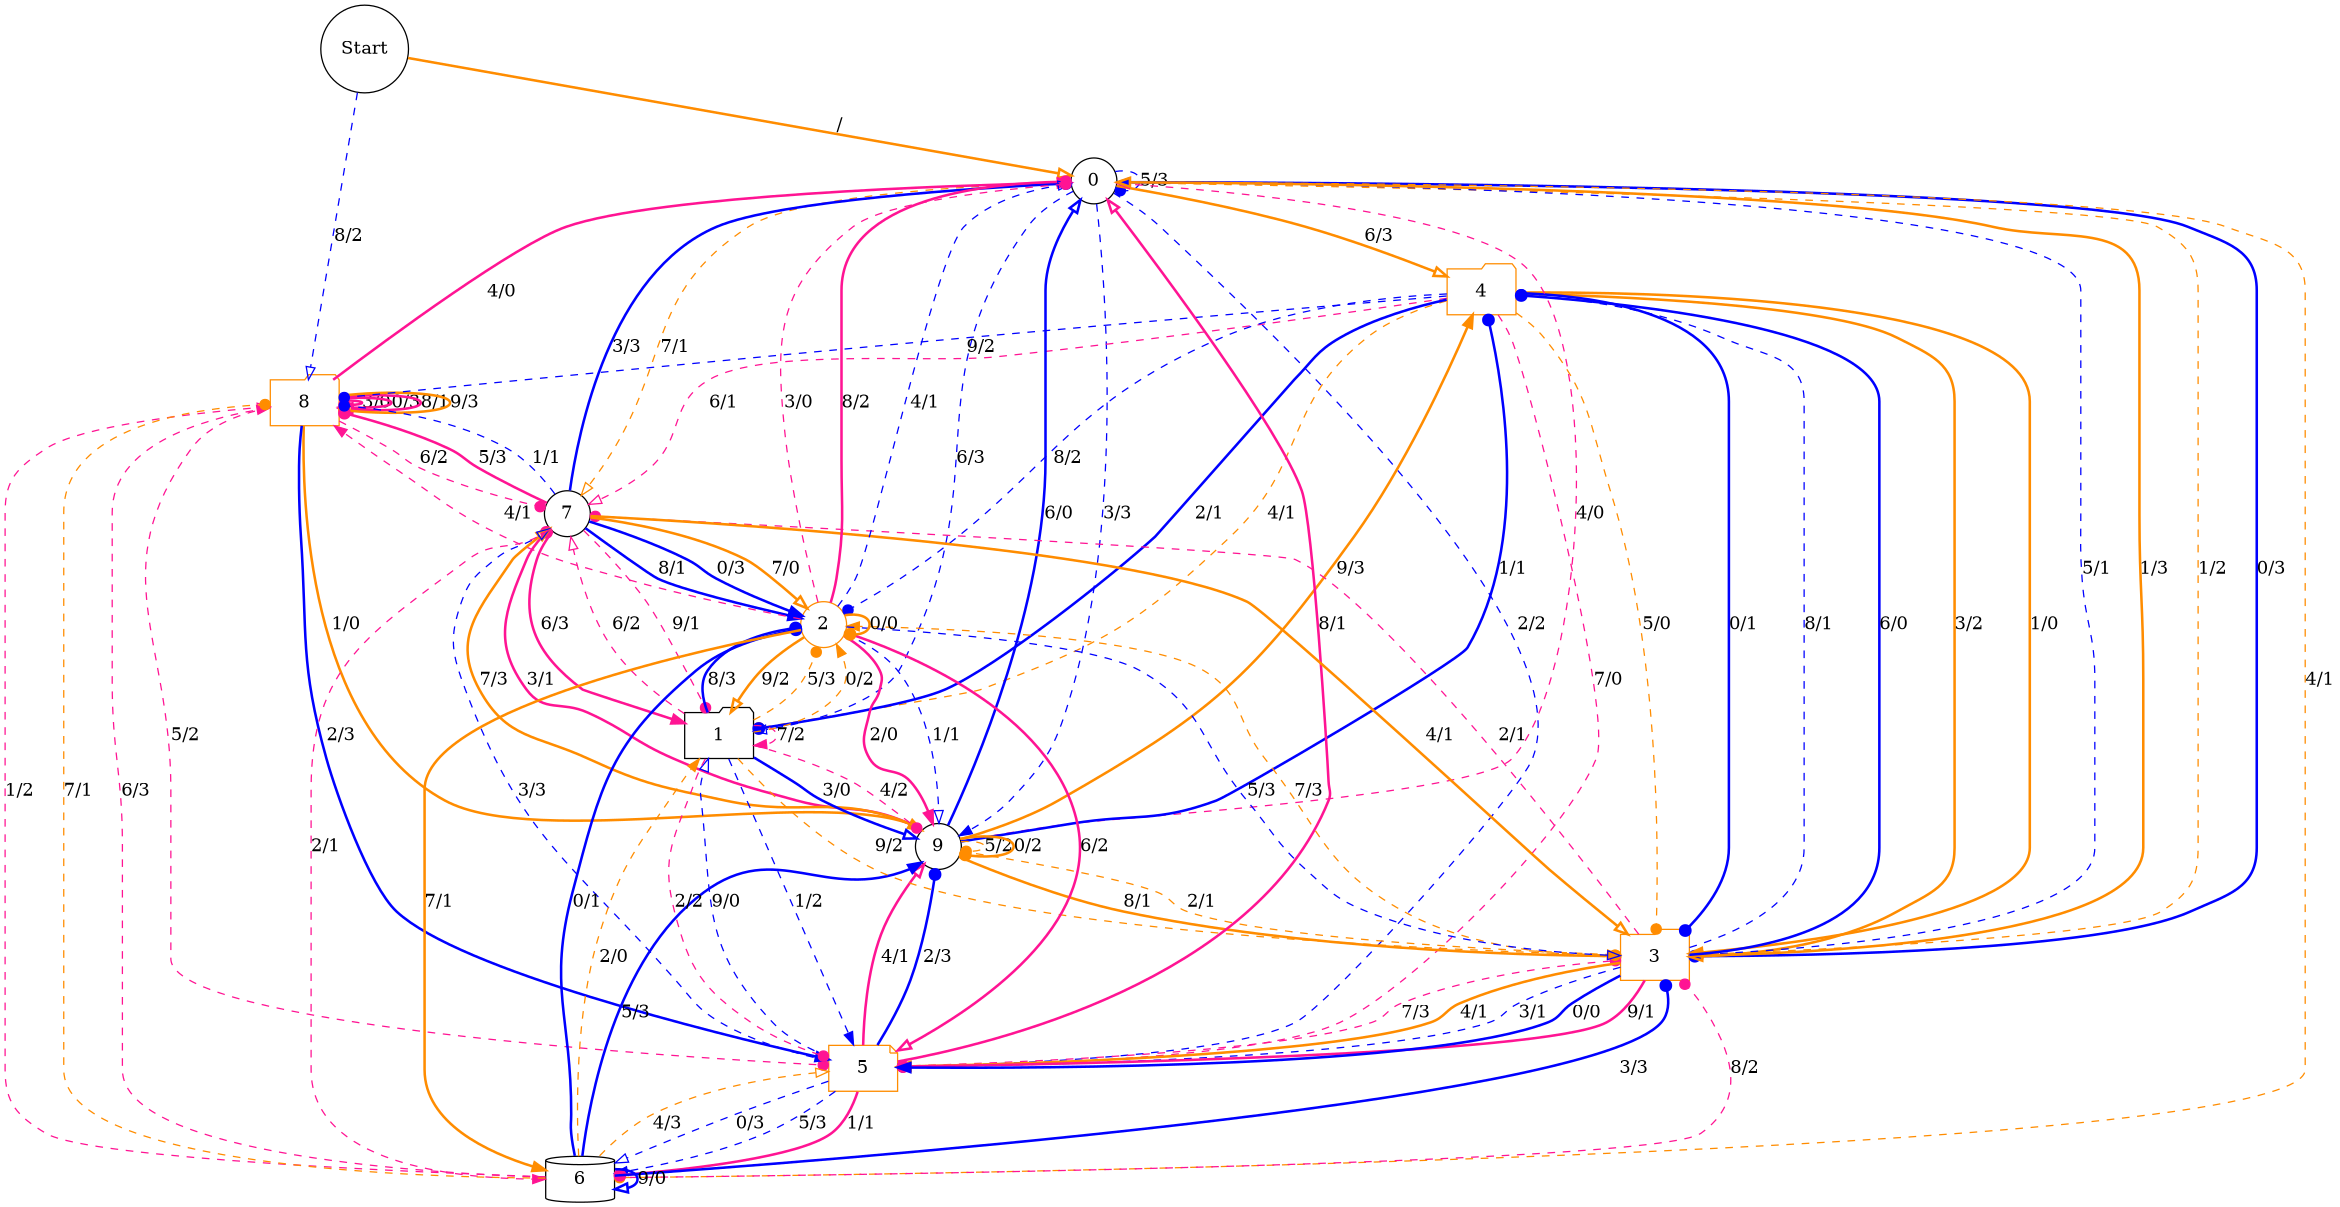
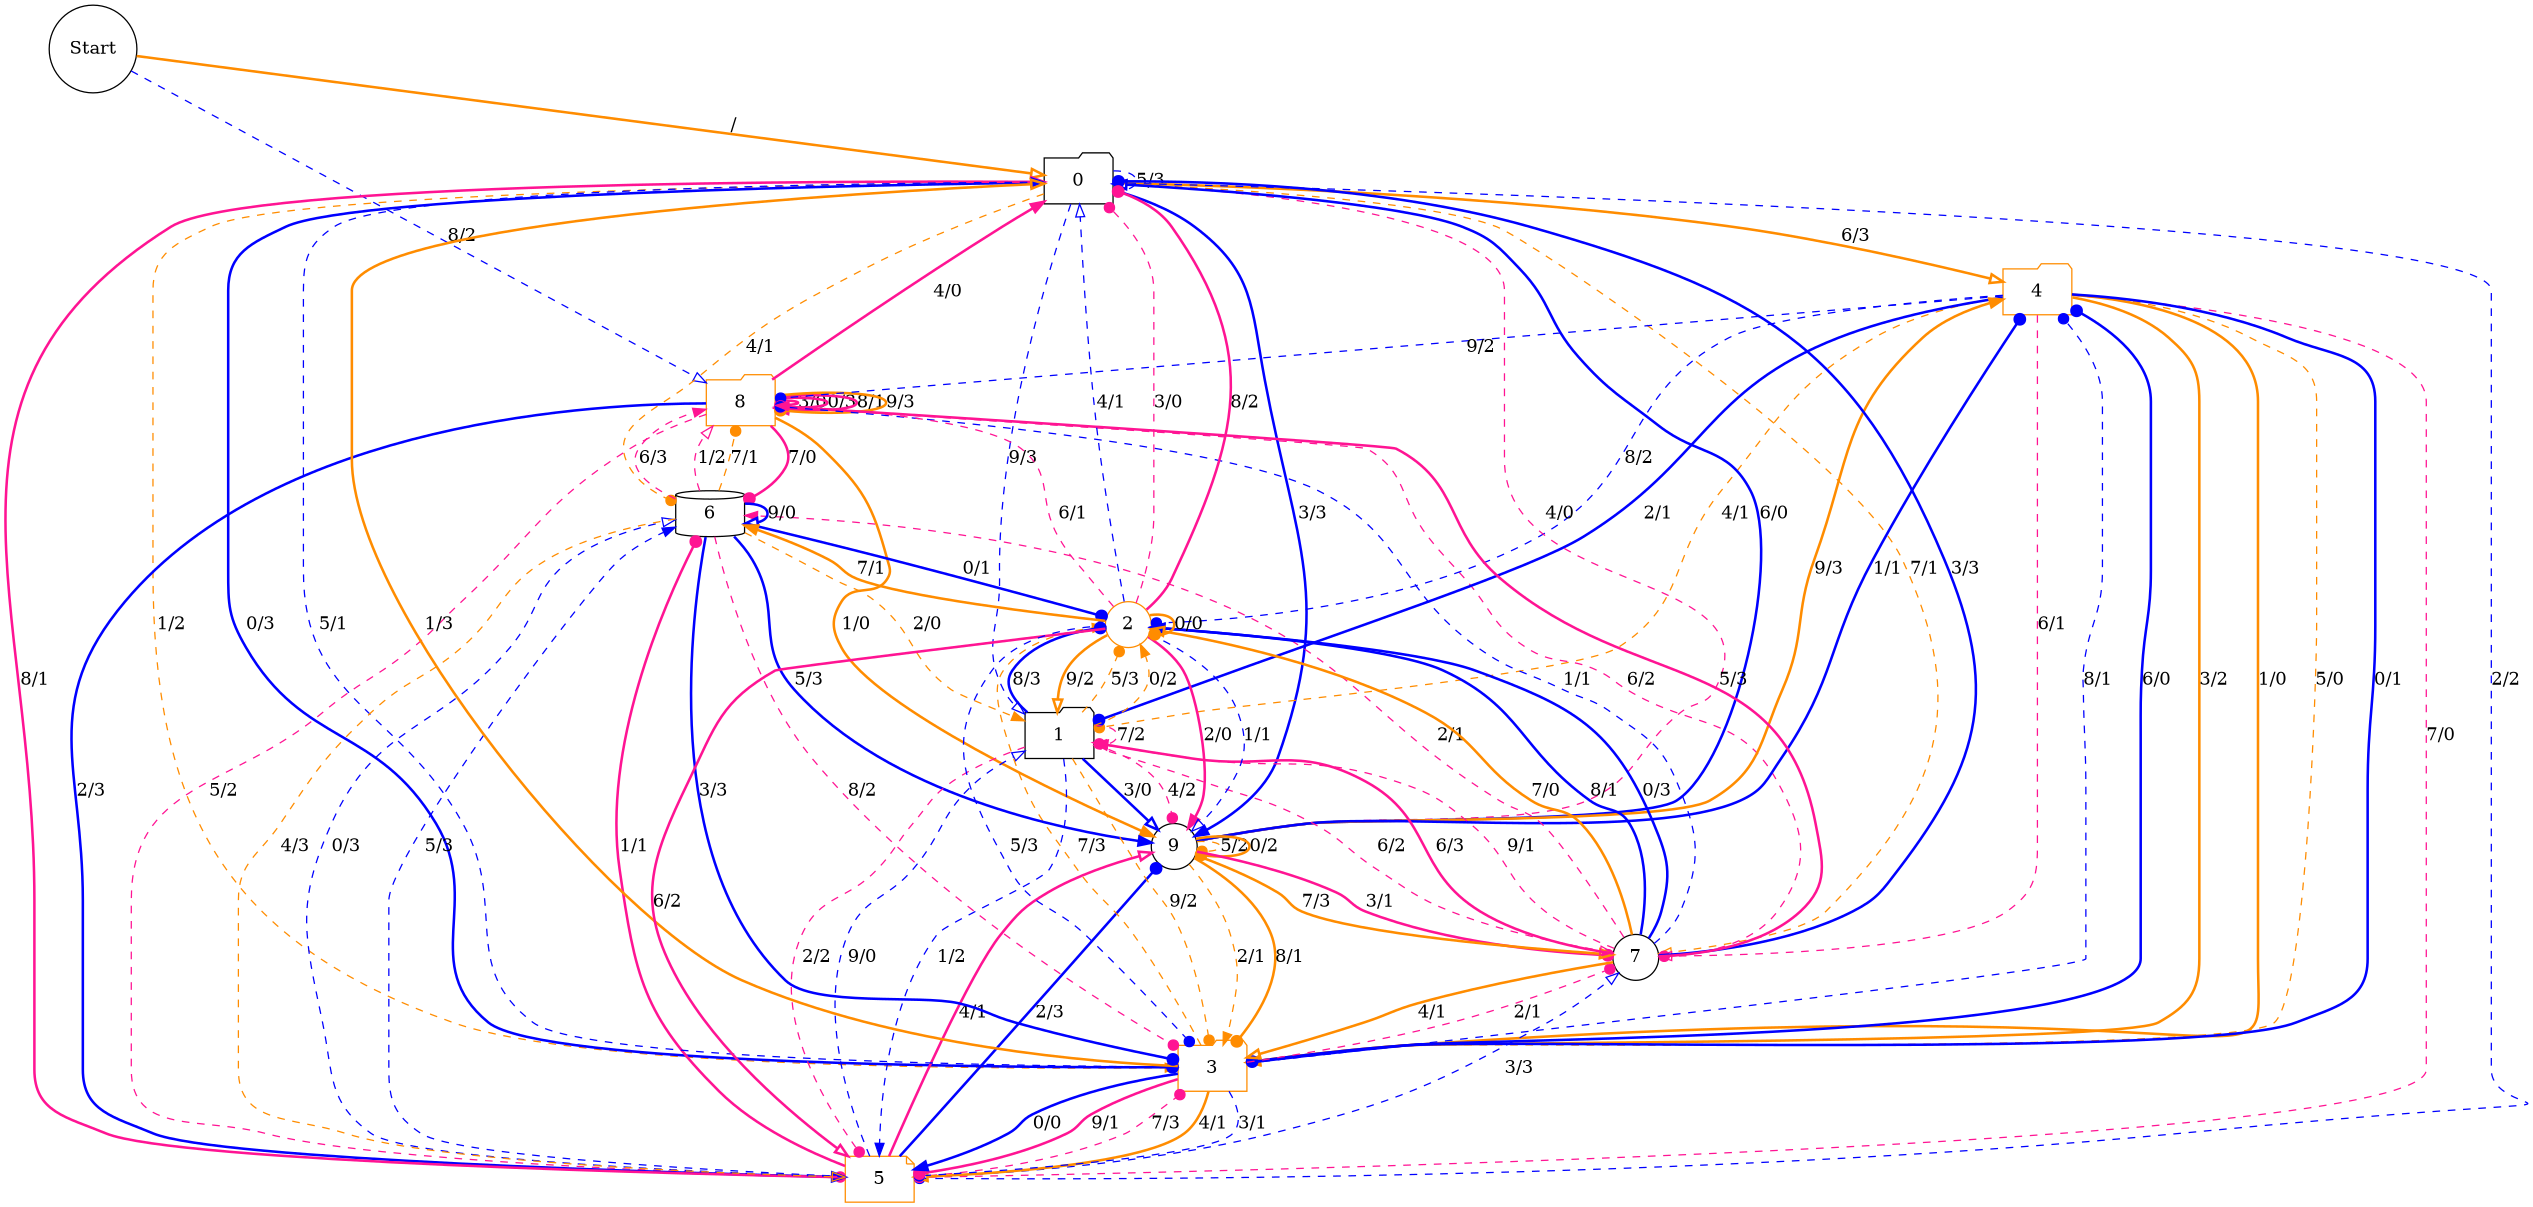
node "0": shape circle -> folder
edge "0" -> "1": label "6/3" -> "9/3"
edge "8" -> "6": added, label "7/0"
edge "2" -> "8": label "4/1" -> "6/1"
edge "0" -> "9": style dashed -> bold
edge "2" -> "3": arrowhead onormal -> dot
